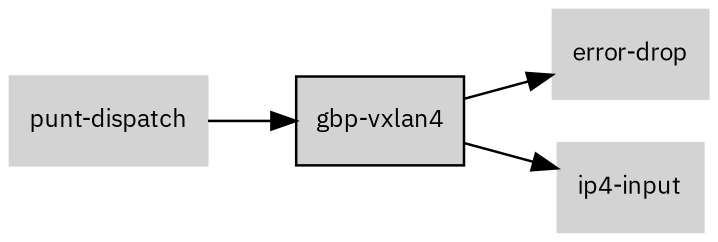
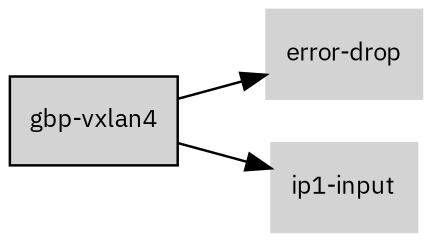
node "punt-dispatch": removed
node "ip4-input": label "ip4-input" -> "ip1-input"
